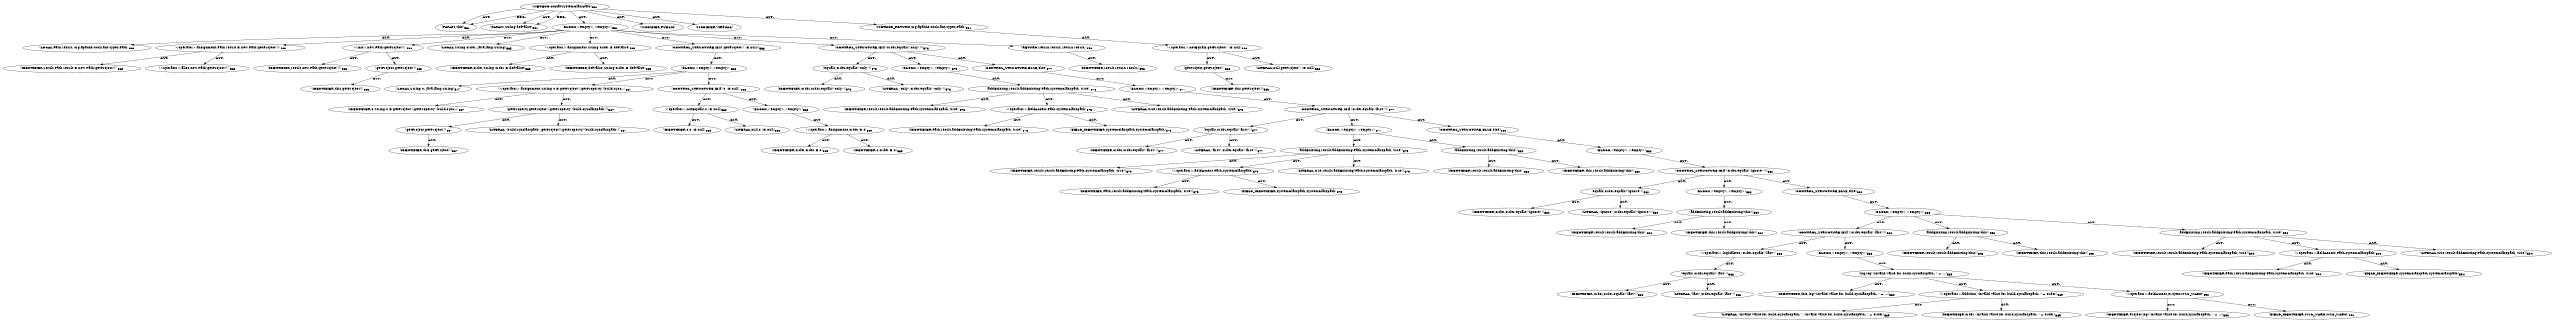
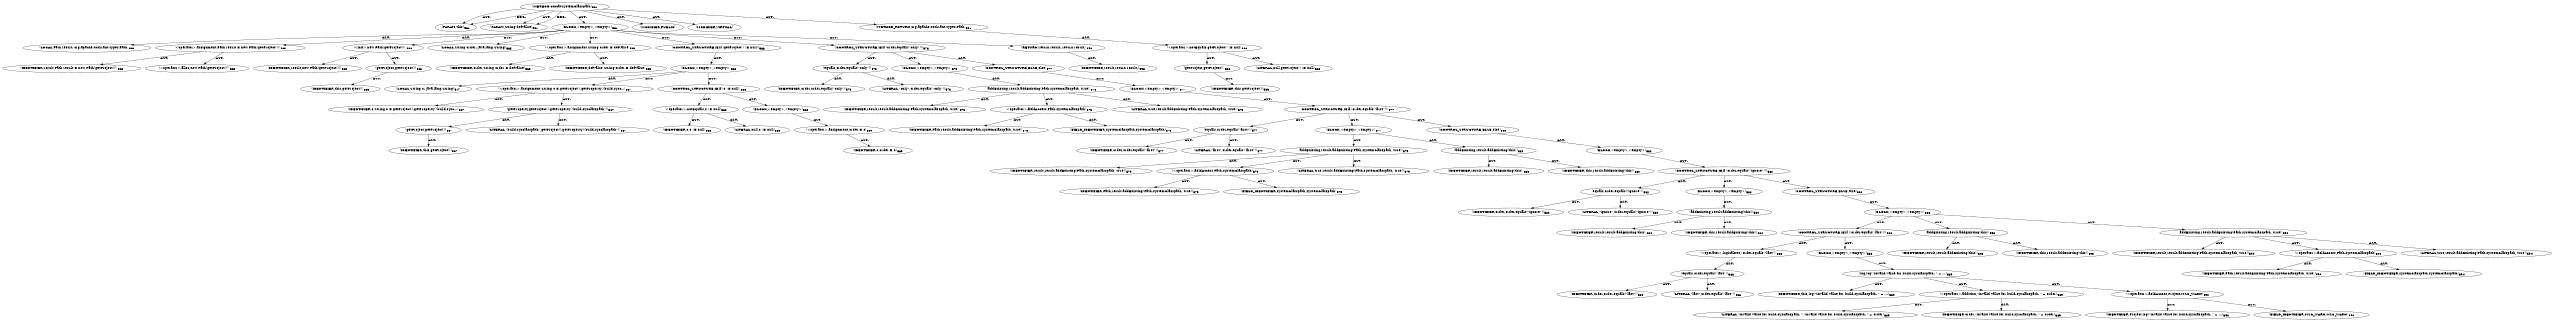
node "(IDENTIFIER,order,order = o)": removed
